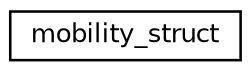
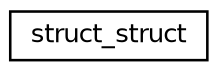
node "mobility_struct": label "mobility_struct" -> "struct_struct"
